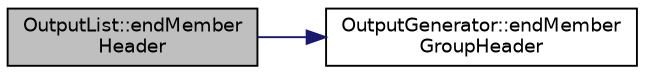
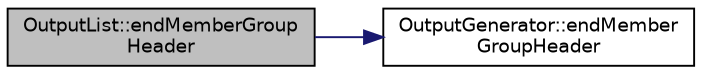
node "OutputList::endMember Header": label "OutputList::endMember Header" -> "OutputList::endMemberGroup Header"
